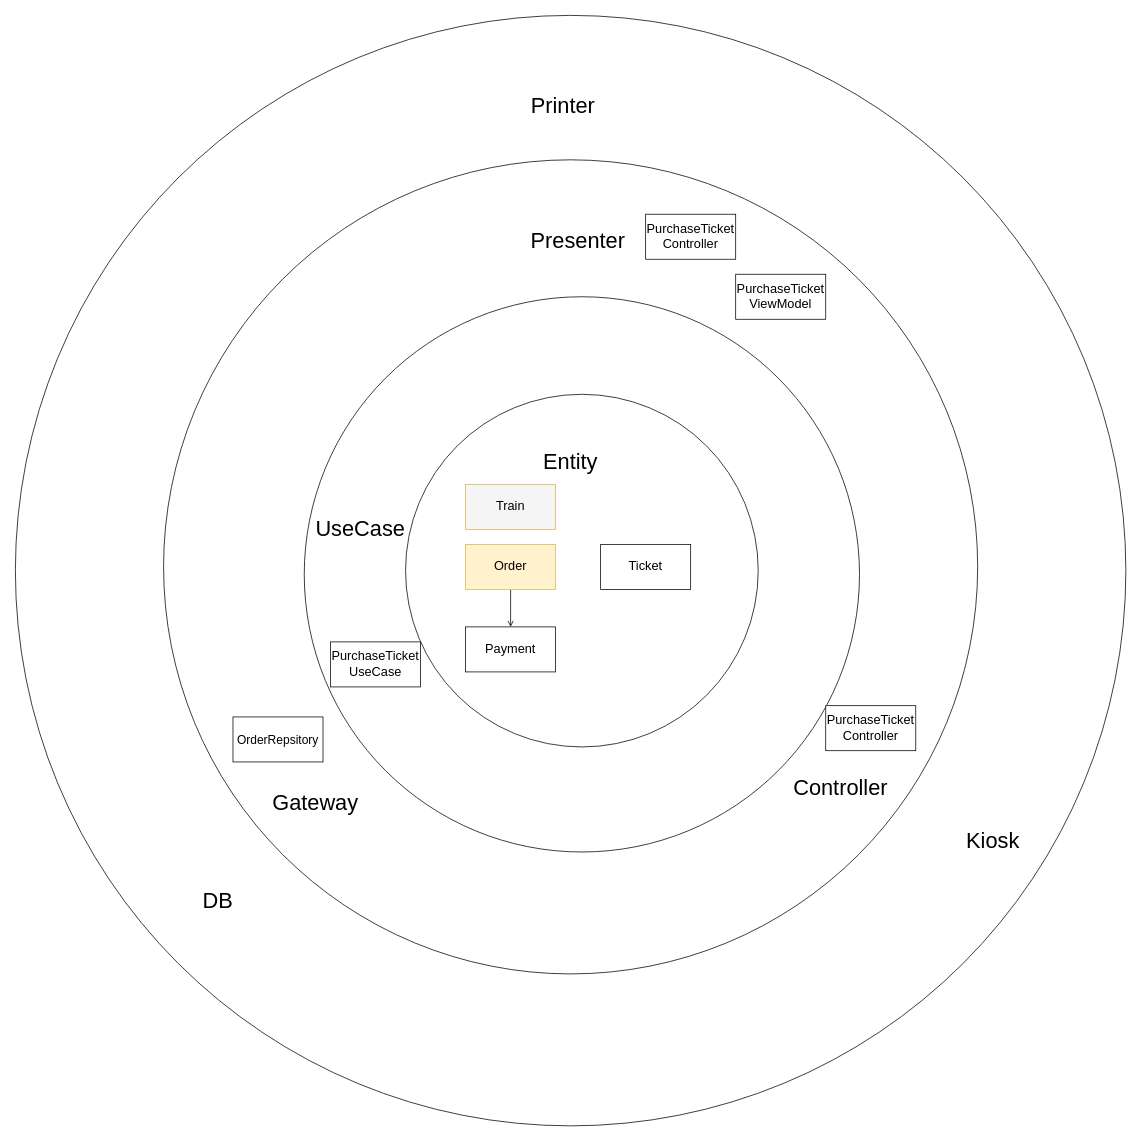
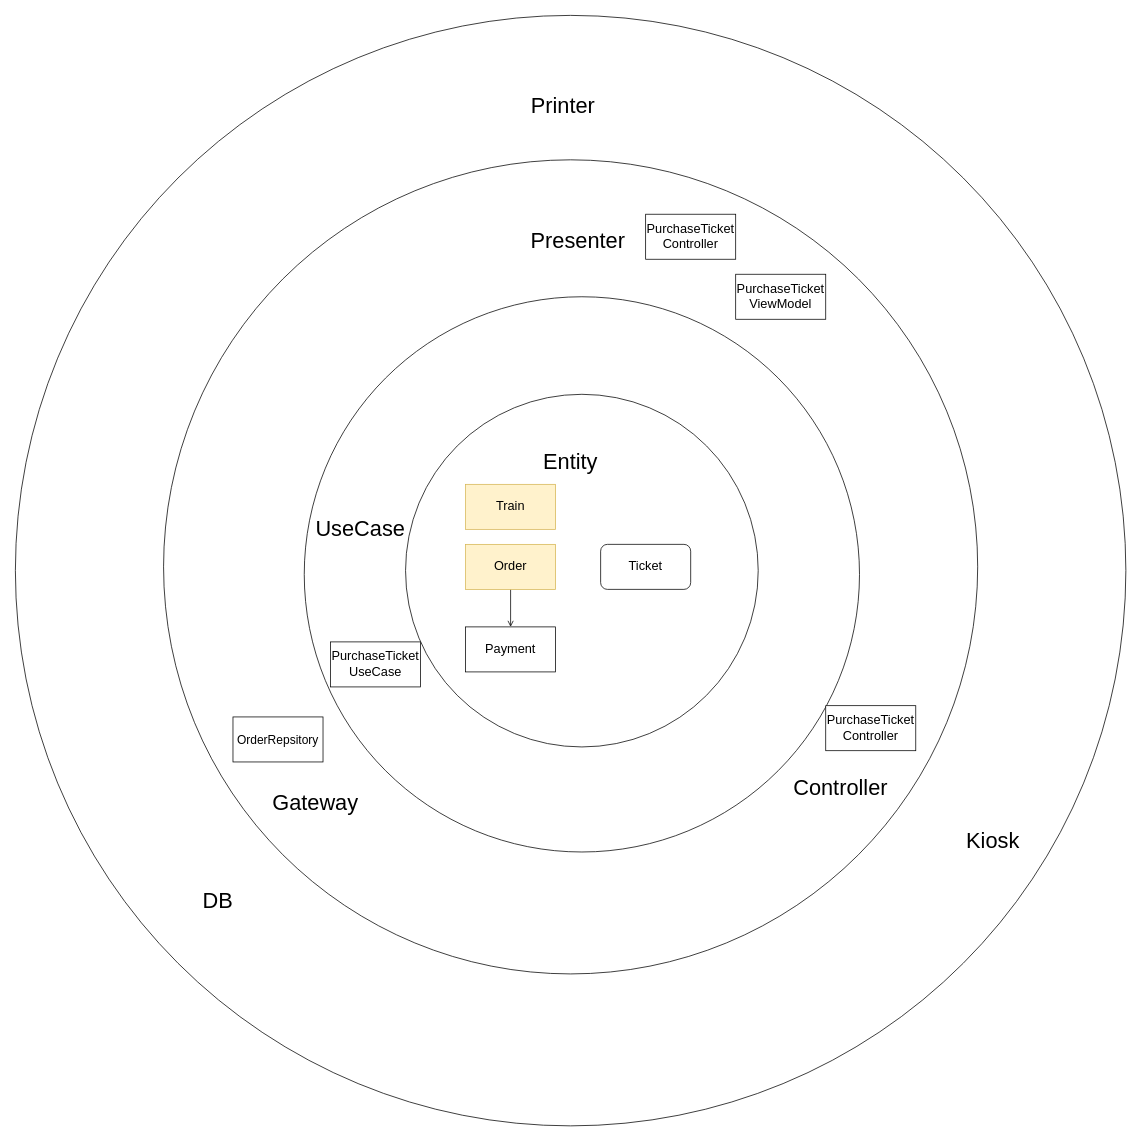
node "Train": fillcolor #f5f5f5 -> #fff2cc
node "Ticket": shape rectangle -> rounded rectangle
